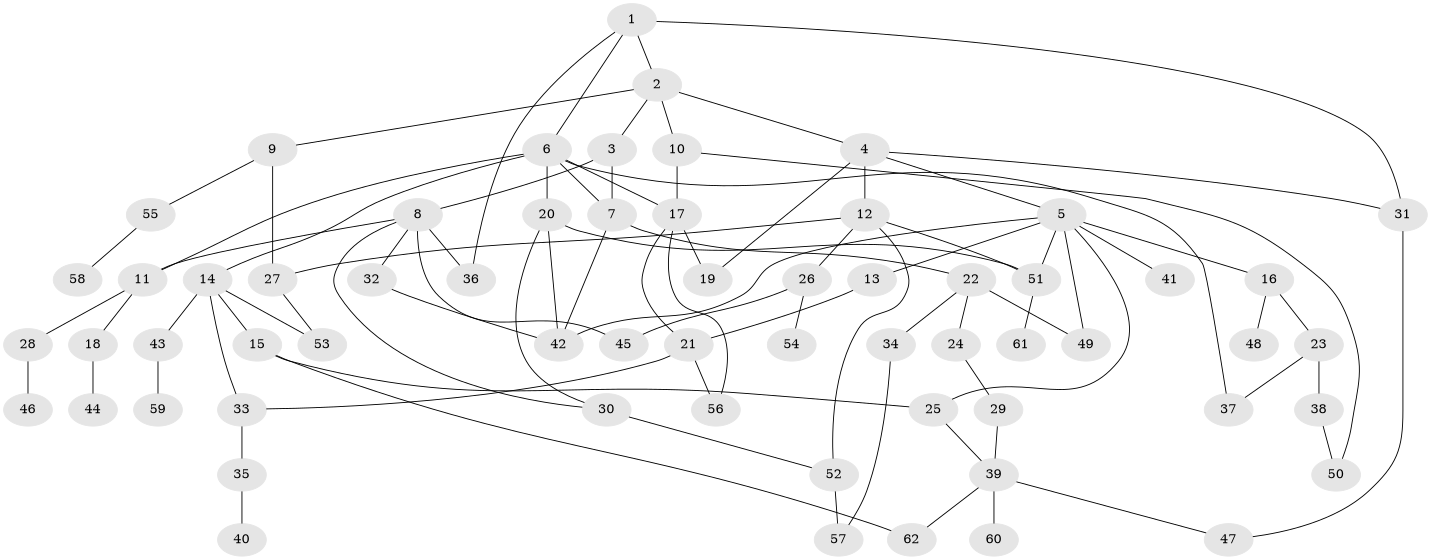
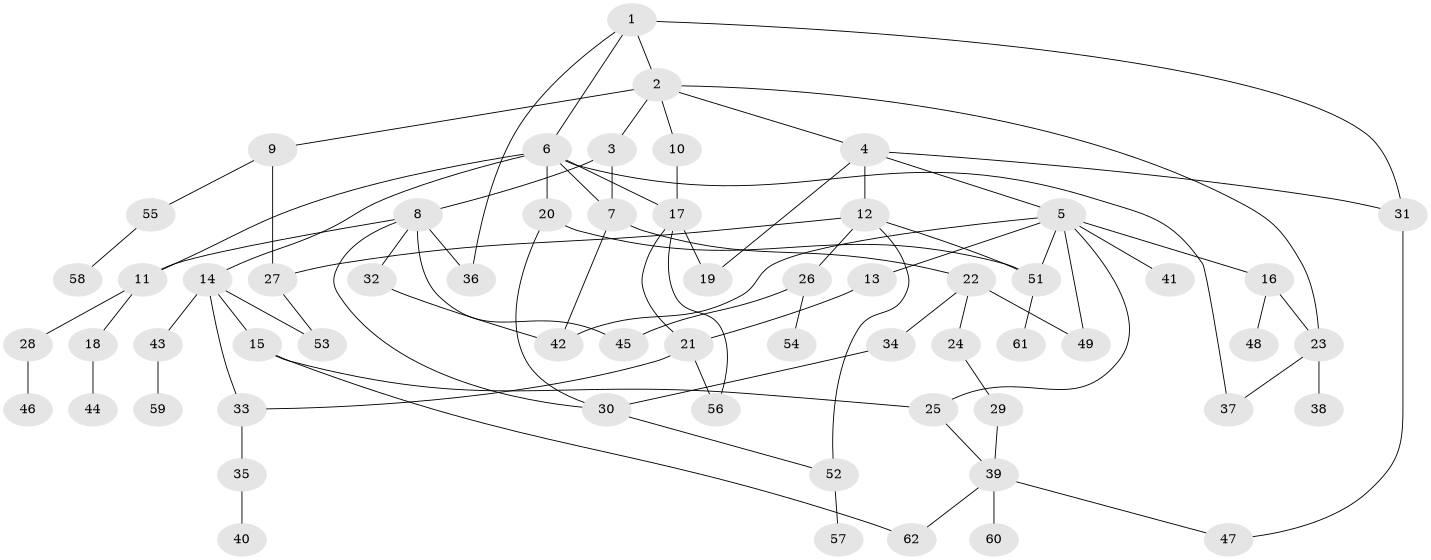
edge "2" -- "23": added
edge "20" -- "42": removed
edge "34" -- "57": now "34" -- "30"
node "50": removed
